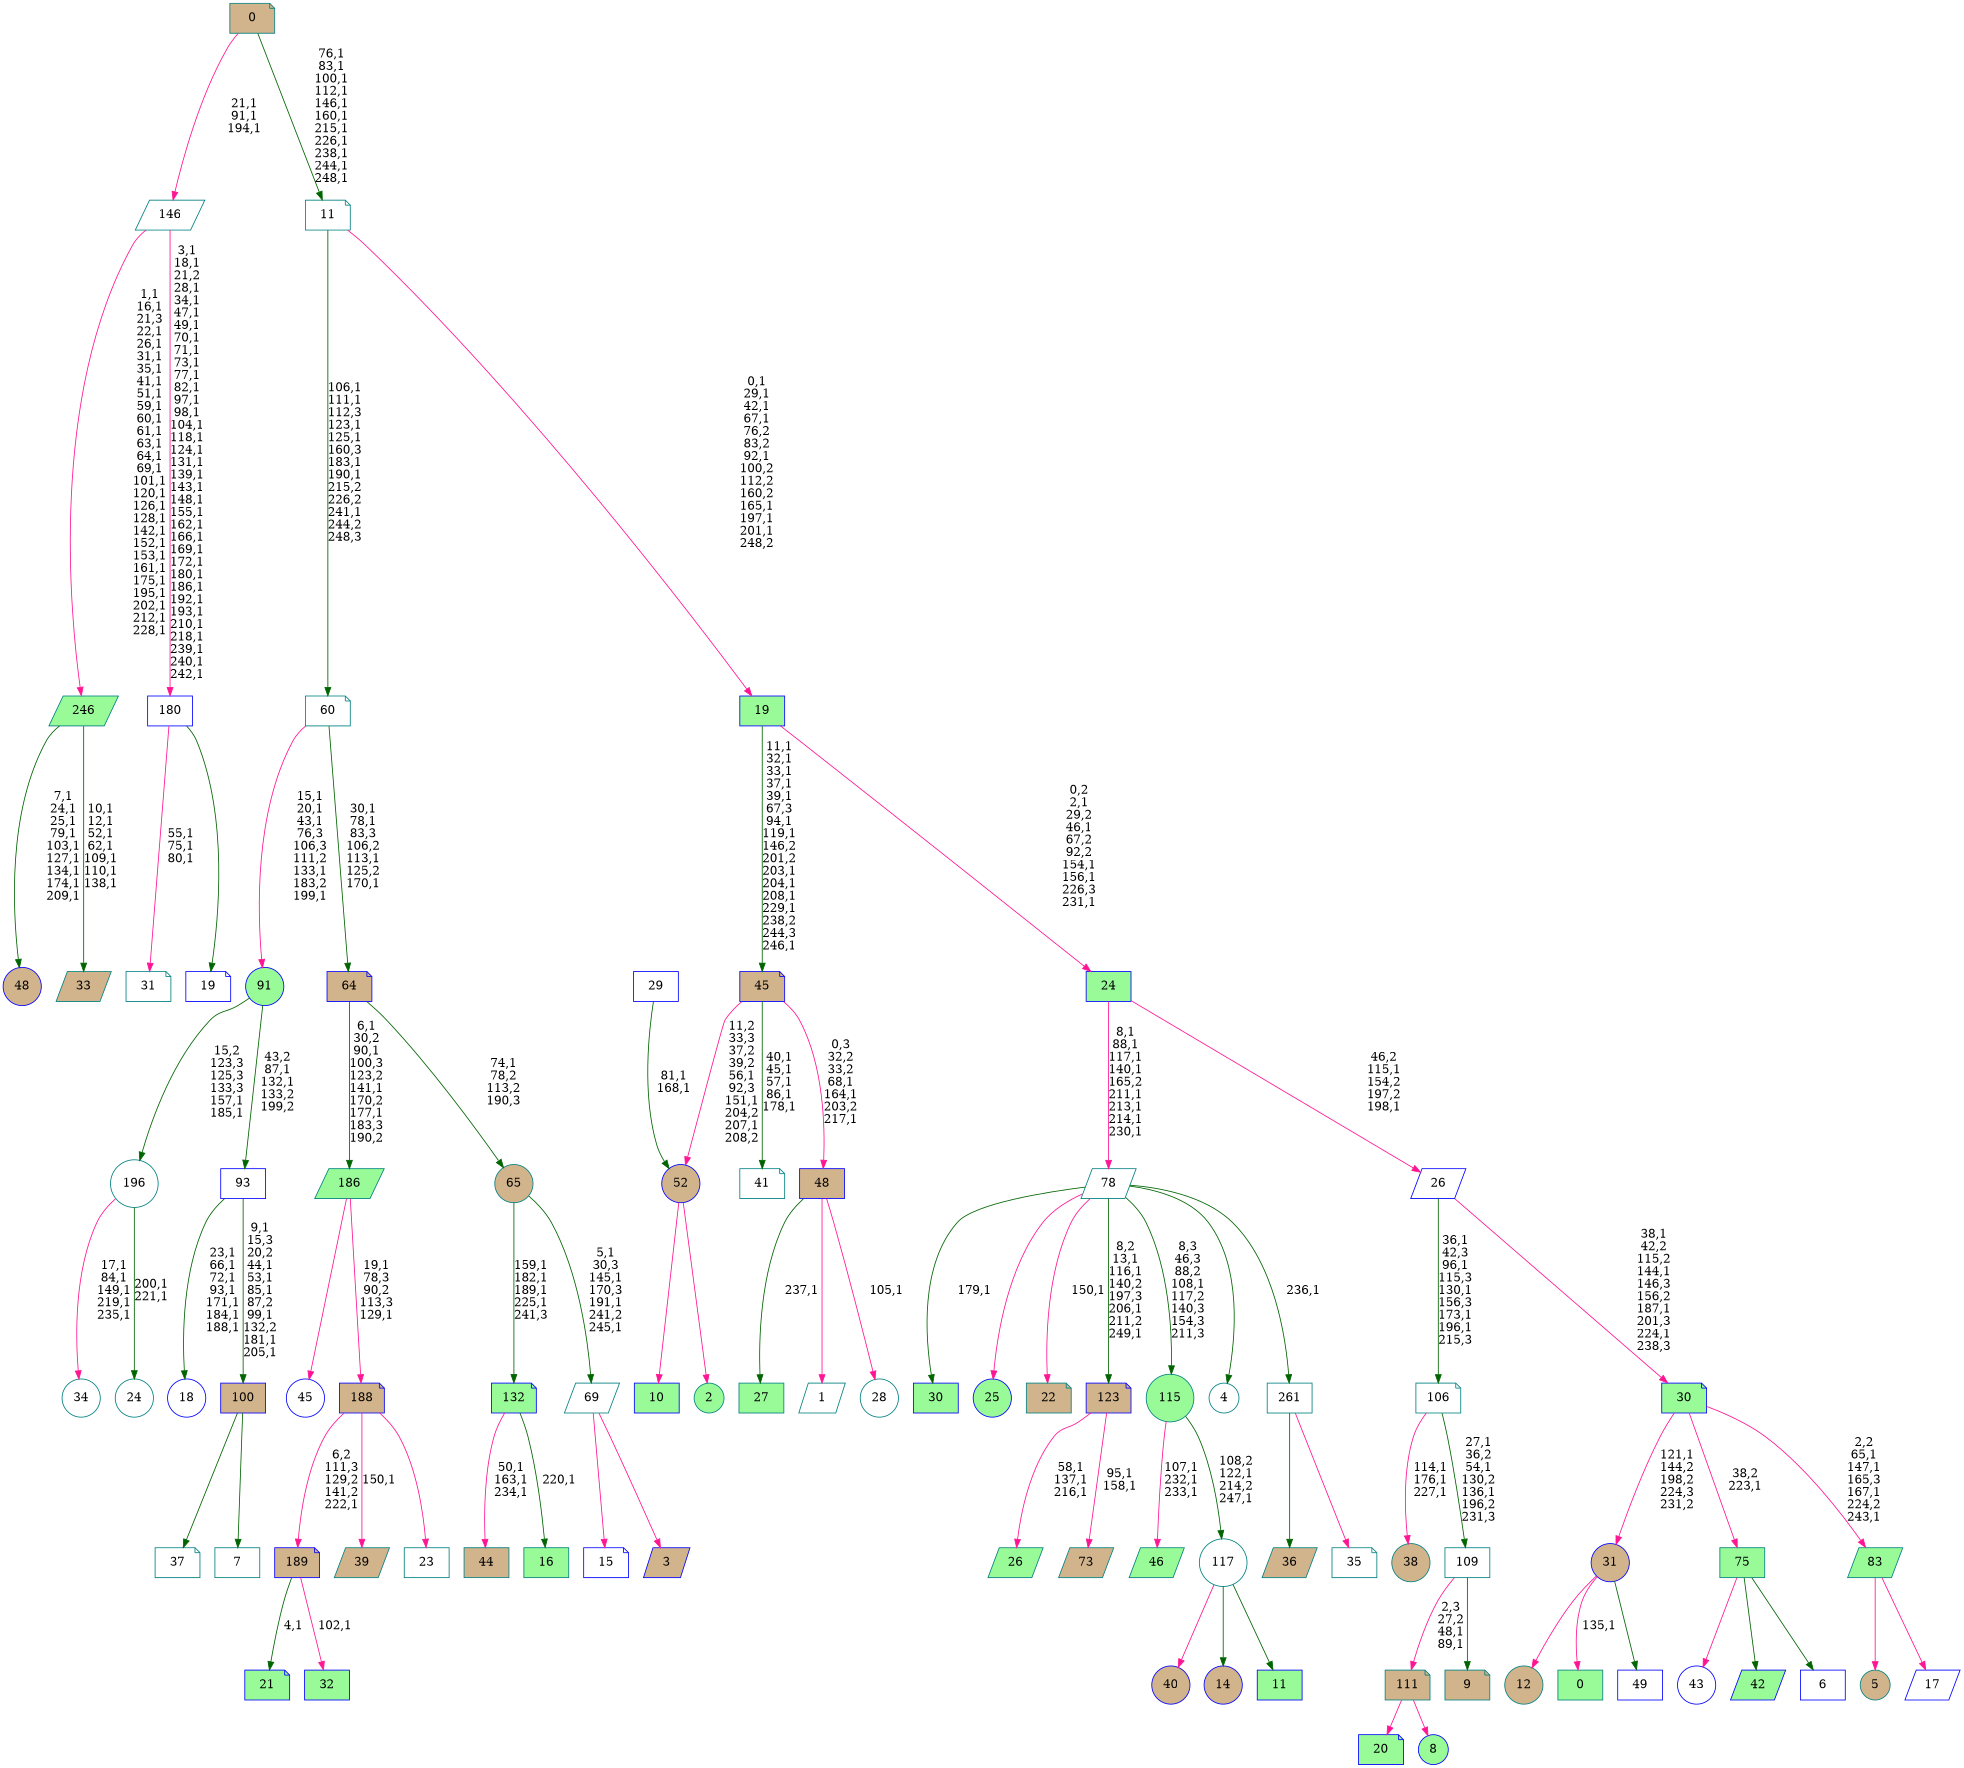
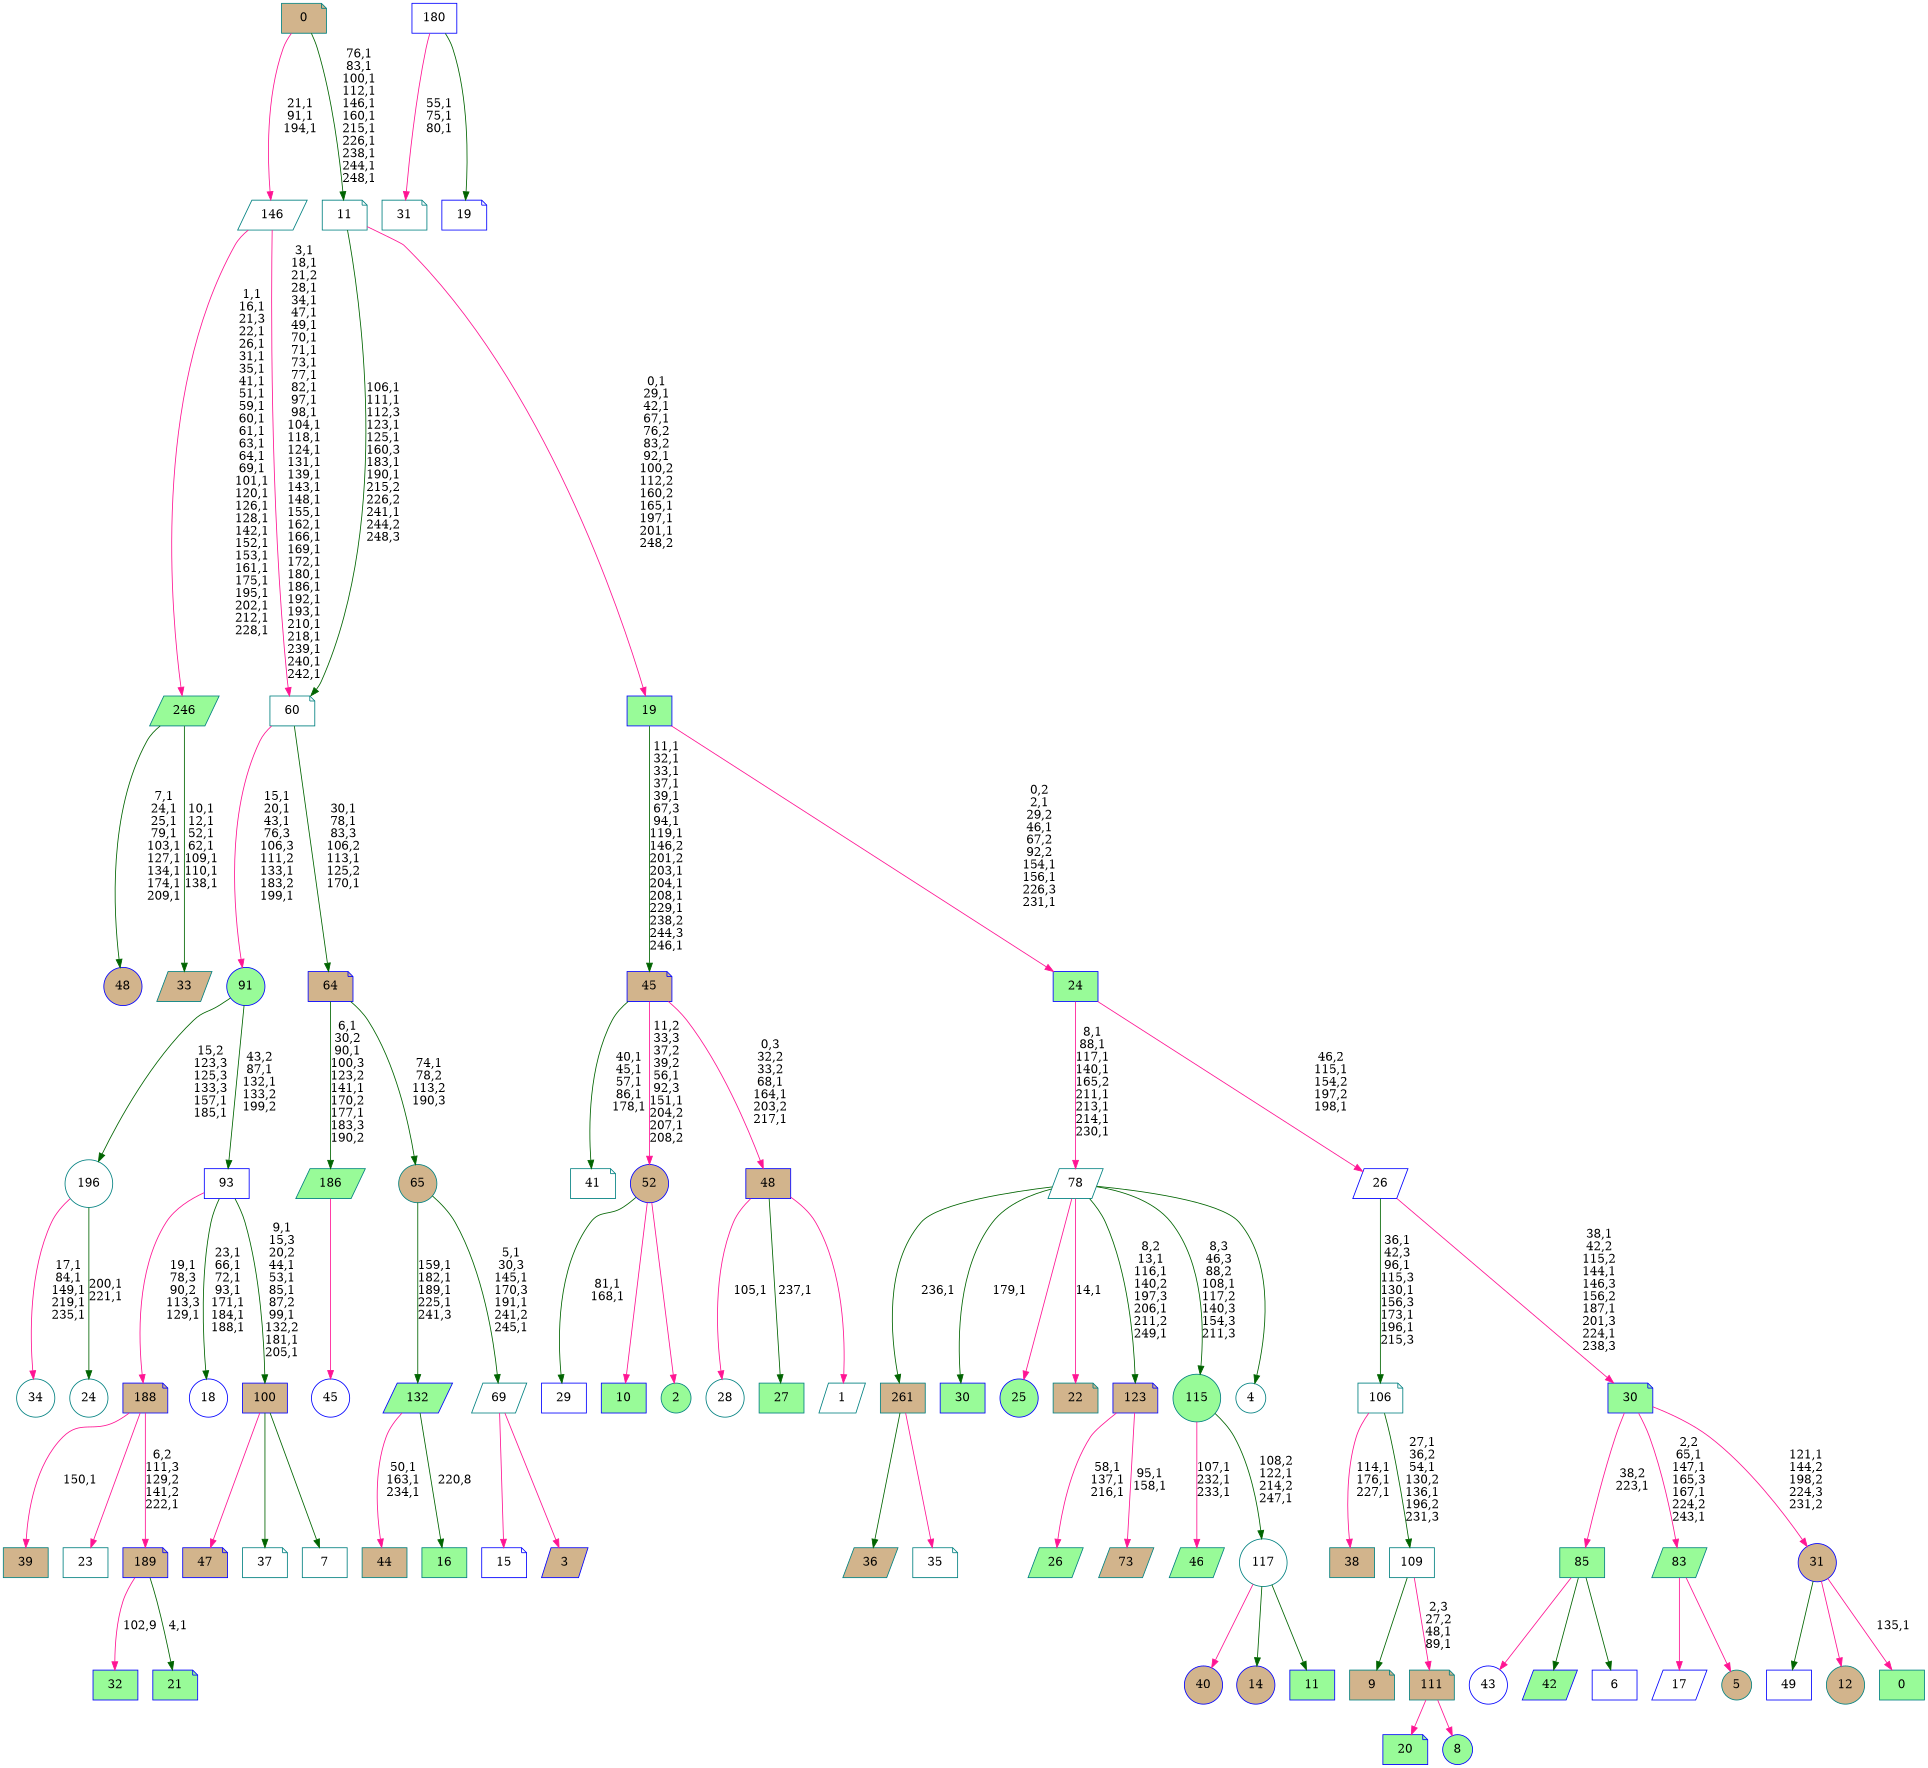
edge "146" -> "180": now "146" -> "60"
edge "29" -> "52": reversed
edge "186" -> "188": now "93" -> "188"
edge "78" -> "22": label "150,1" -> "14,1"
node "132": shape note -> parallelogram
node "261": fillcolor white -> tan
edge "132" -> "16": label "220,1" -> "220,8"
node "47": added
node "39": shape parallelogram -> box
node "38": shape circle -> box
node "75": label "75" -> "85"
edge "189" -> "32": label "102,1" -> "102,9"
